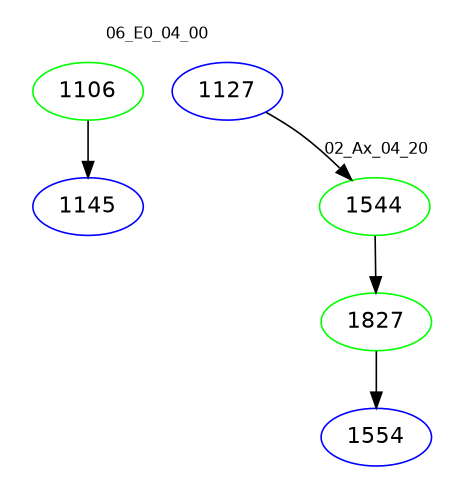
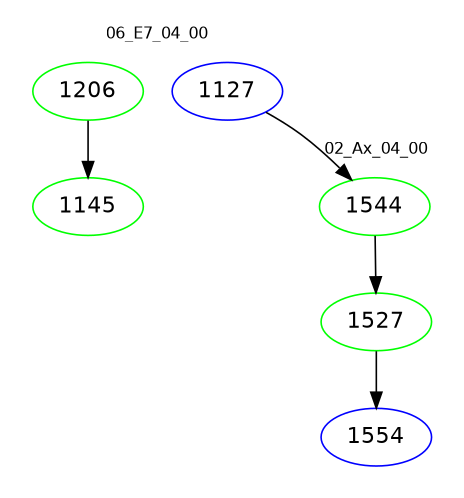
cluster "06_E0_04_00": label "06_E0_04_00" -> "06_E7_04_00"
node "1106": label "1106" -> "1206"
cluster "02_Ax_04_20": label "02_Ax_04_20" -> "02_Ax_04_00"
node "1145": color blue -> green
node "1827": label "1827" -> "1527"
